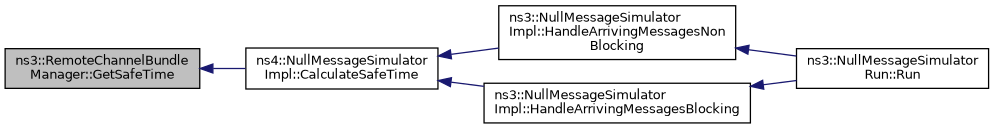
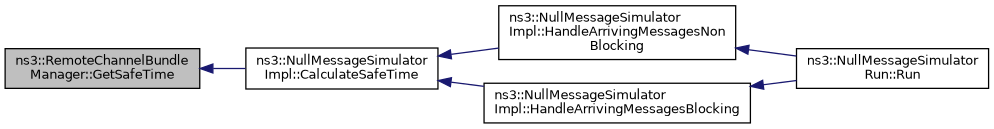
node "ns4::NullMessageSimulator Impl::CalculateSafeTime": label "ns4::NullMessageSimulator Impl::CalculateSafeTime" -> "ns3::NullMessageSimulator Impl::CalculateSafeTime"
